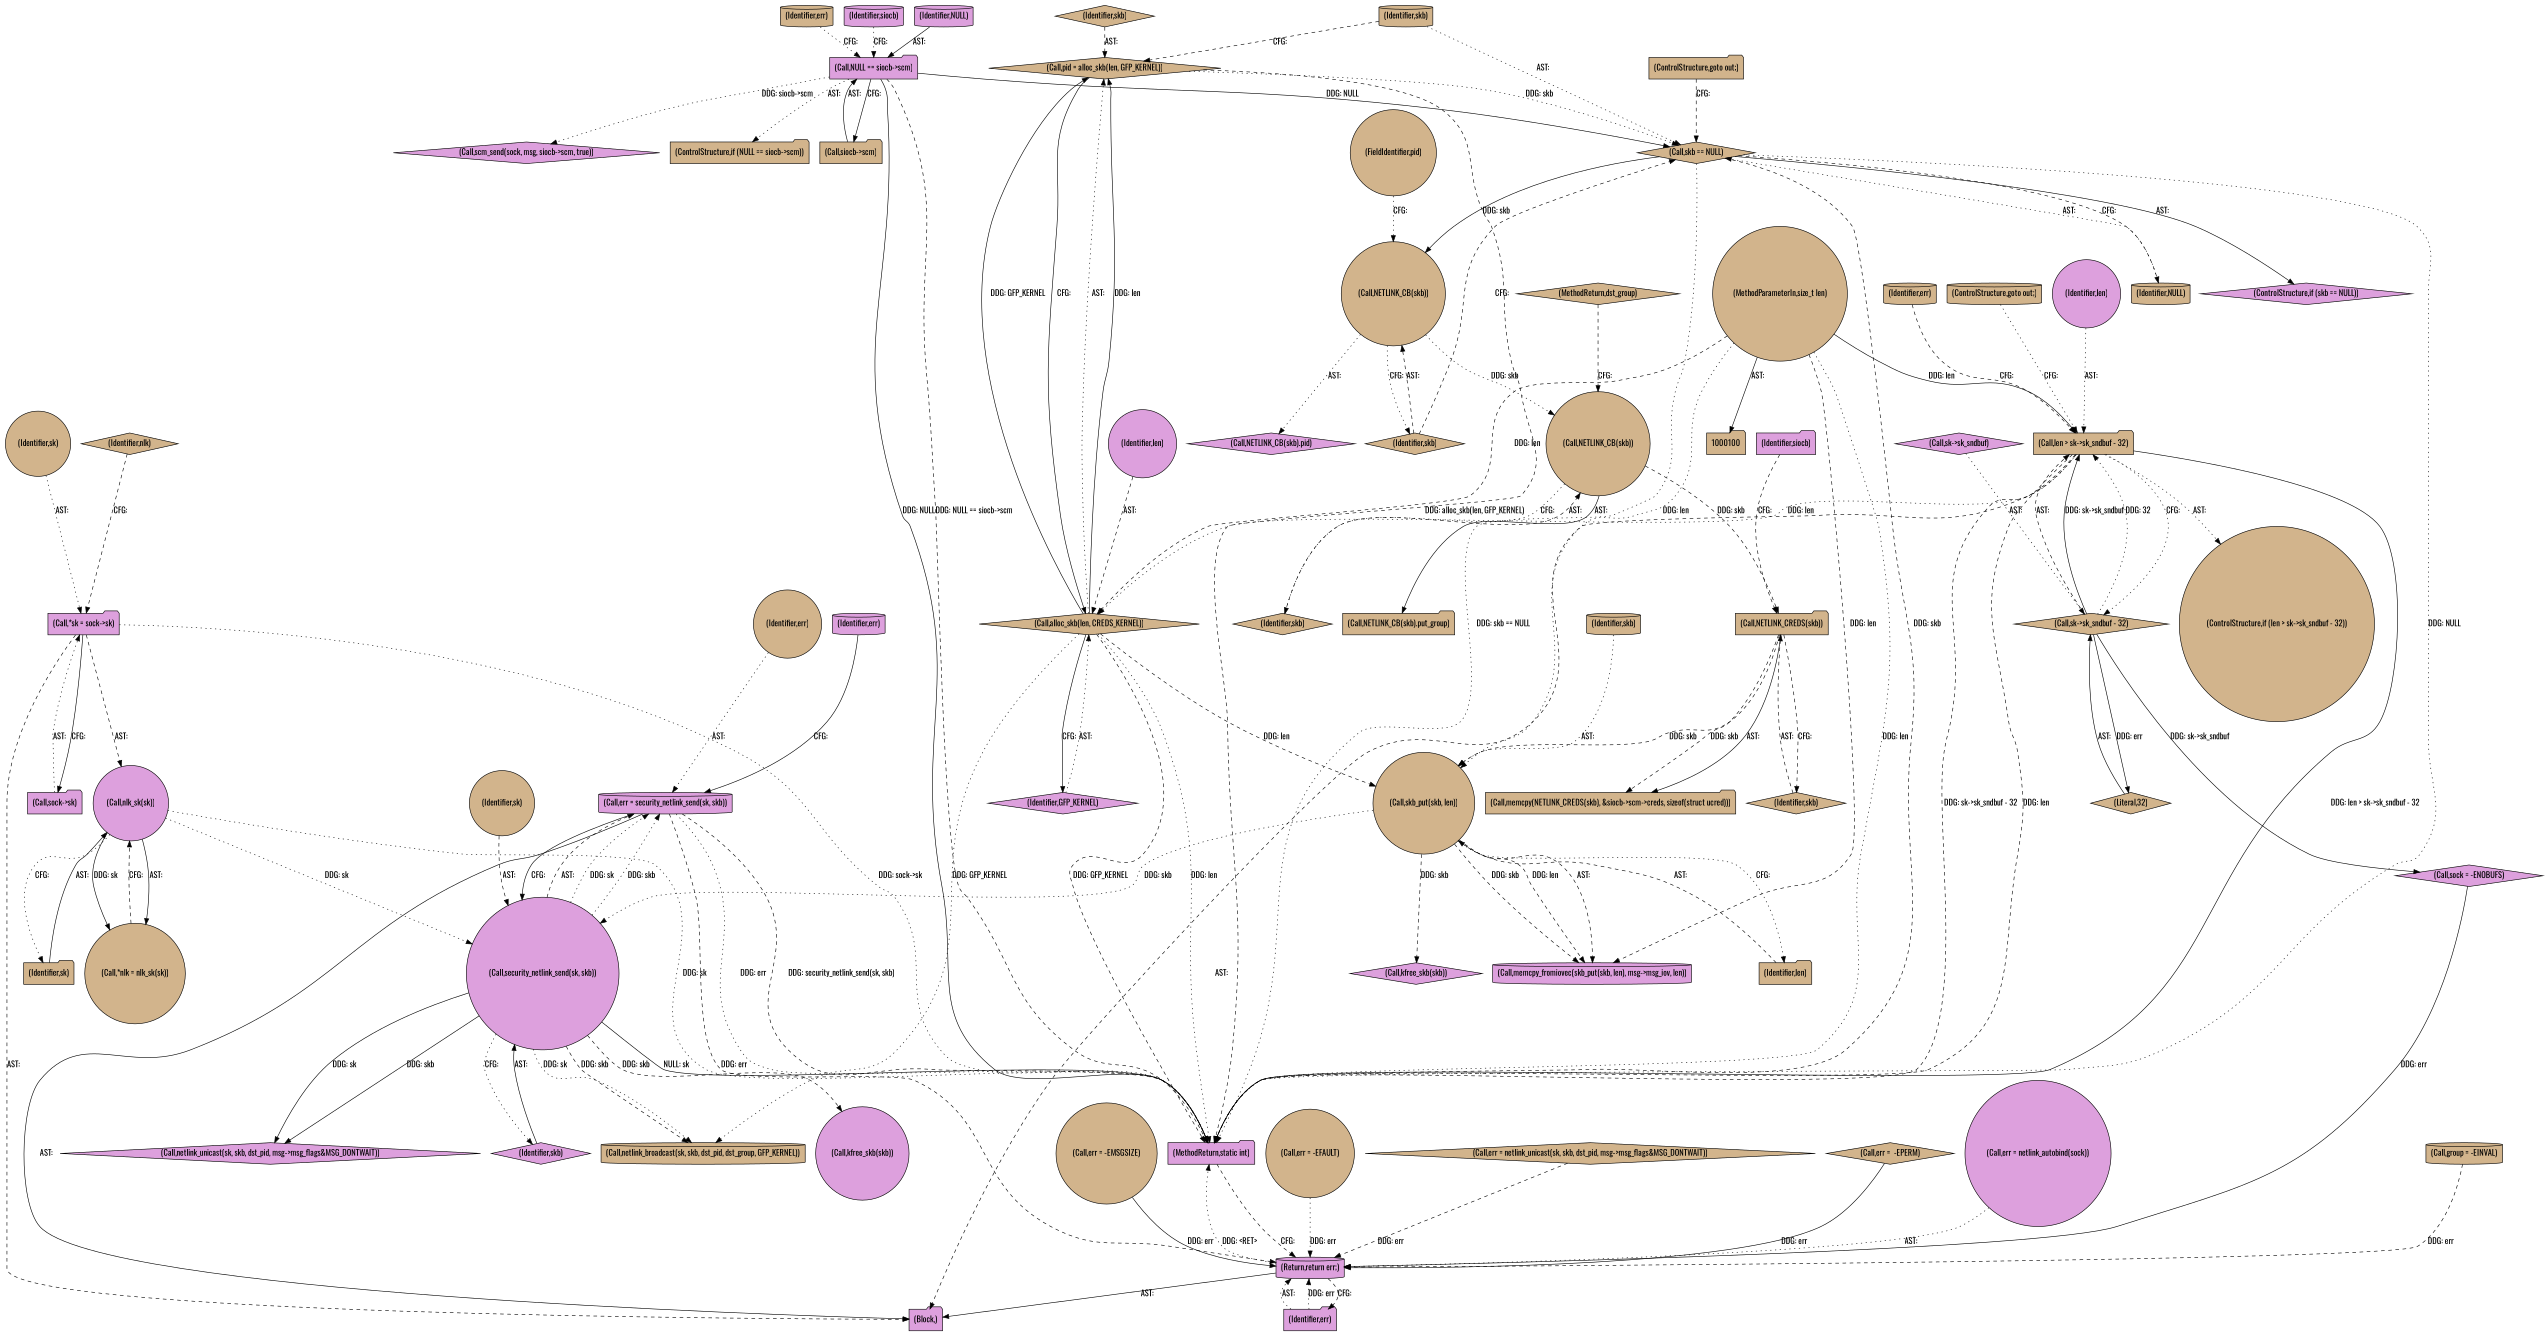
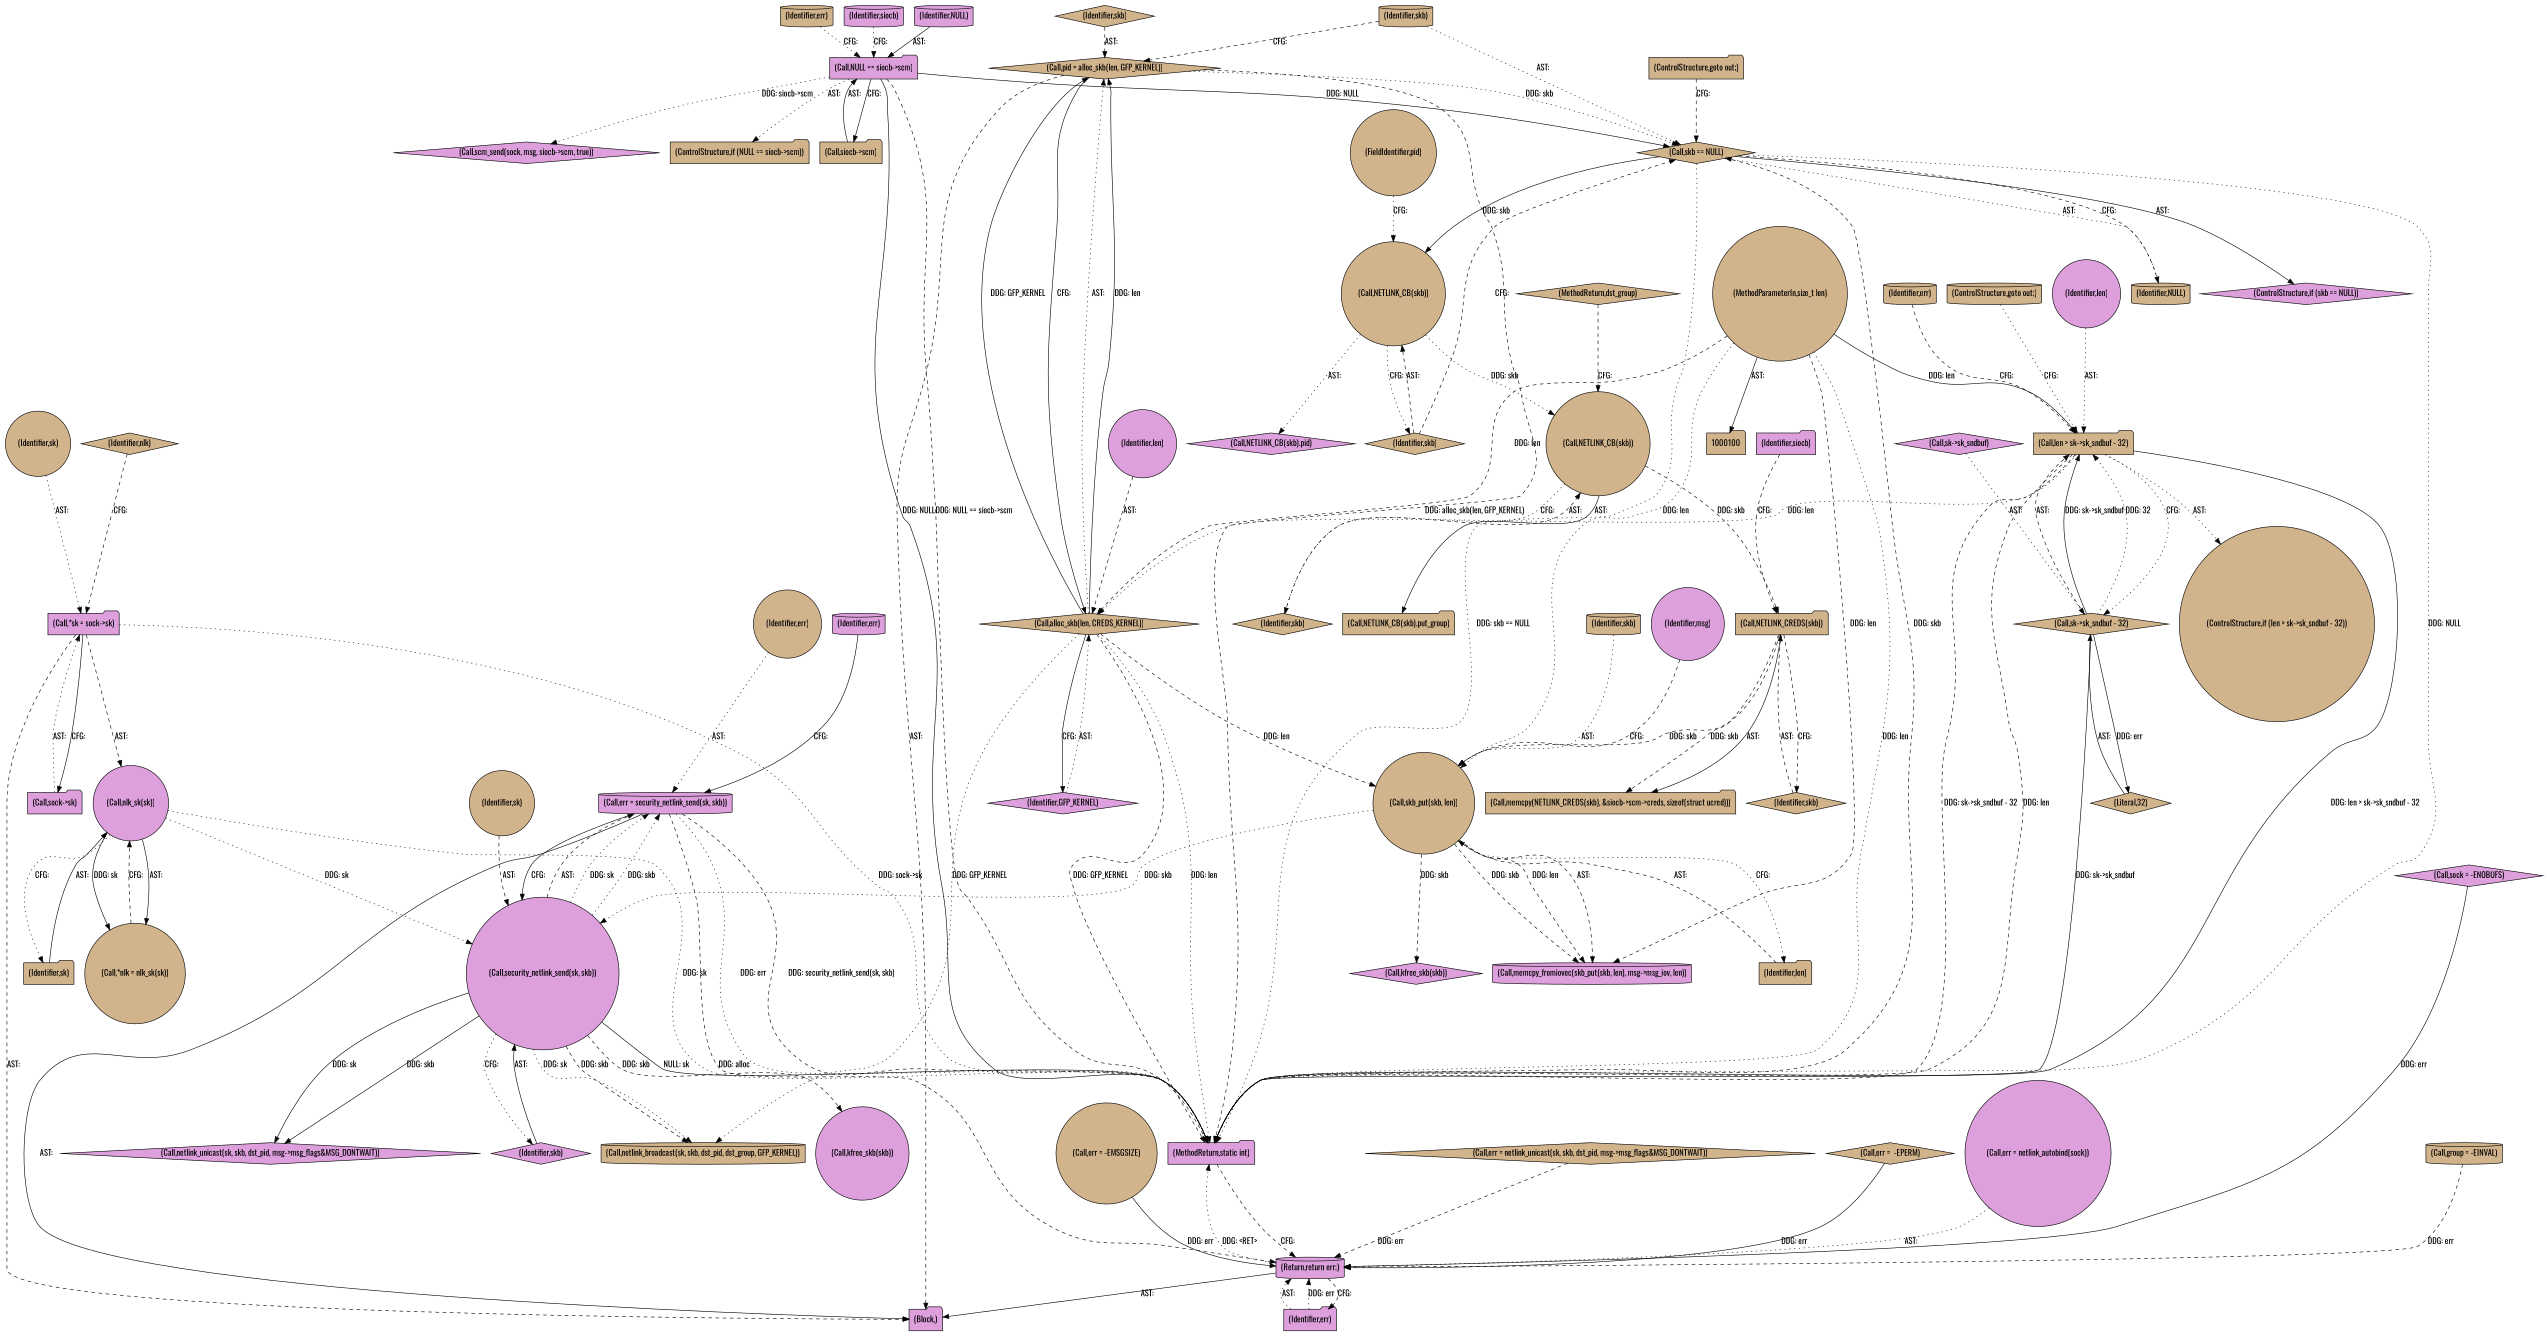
node "(Identifier,msg)": added
edge "(Call,len > sk->sk_sndbuf - 32)" -> "(Block,)": now "(Call,pid = alloc_skb(len, GFP_KERNEL))" -> "(Block,)"
edge "(Call,sk->sk_sndbuf - 32)" -> "(Call,sock = -ENOBUFS)": now "(Call,sk->sk_sndbuf - 32)" -> "(MethodReturn,static int)"
edge "(Call,err = security_netlink_send(sk, skb))" -> "(Return,return err;)": label "DDG: err" -> "DDG: alloc"
node "(Call,err = -EFAULT)": removed
